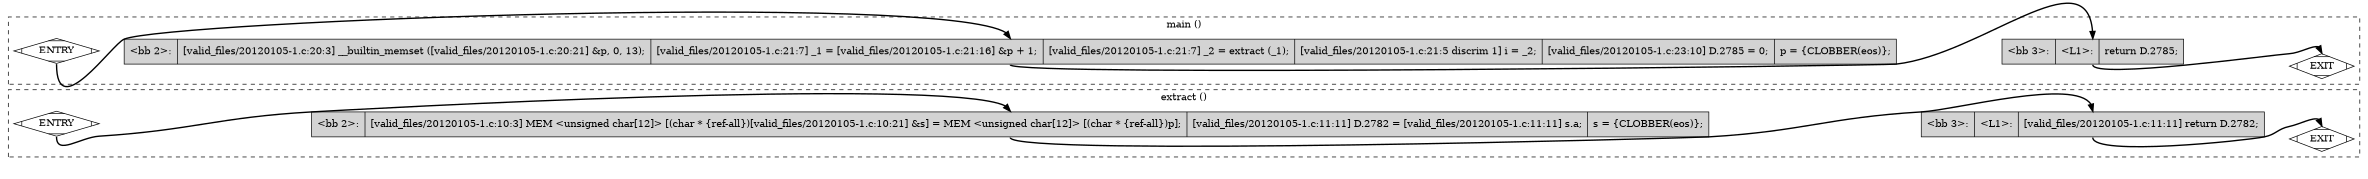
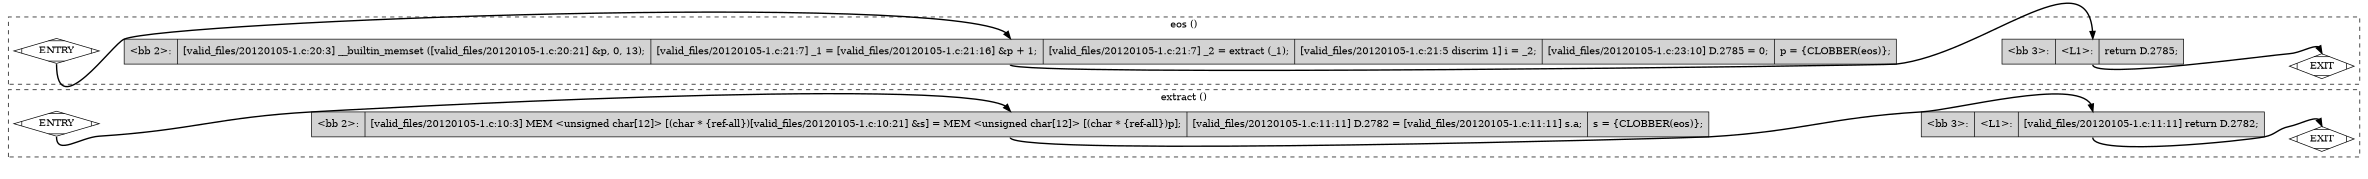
cluster "main ()": label "main ()" -> "eos ()"
